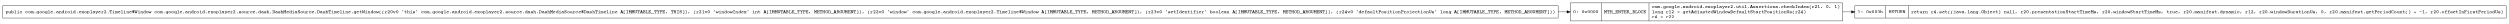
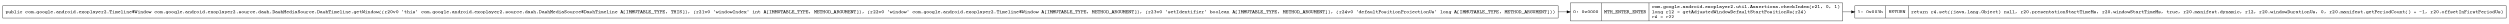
node "0: 0x0000": text "MTH_ENTER_BLOCK" -> "MTH_ENTER_ENTER"
